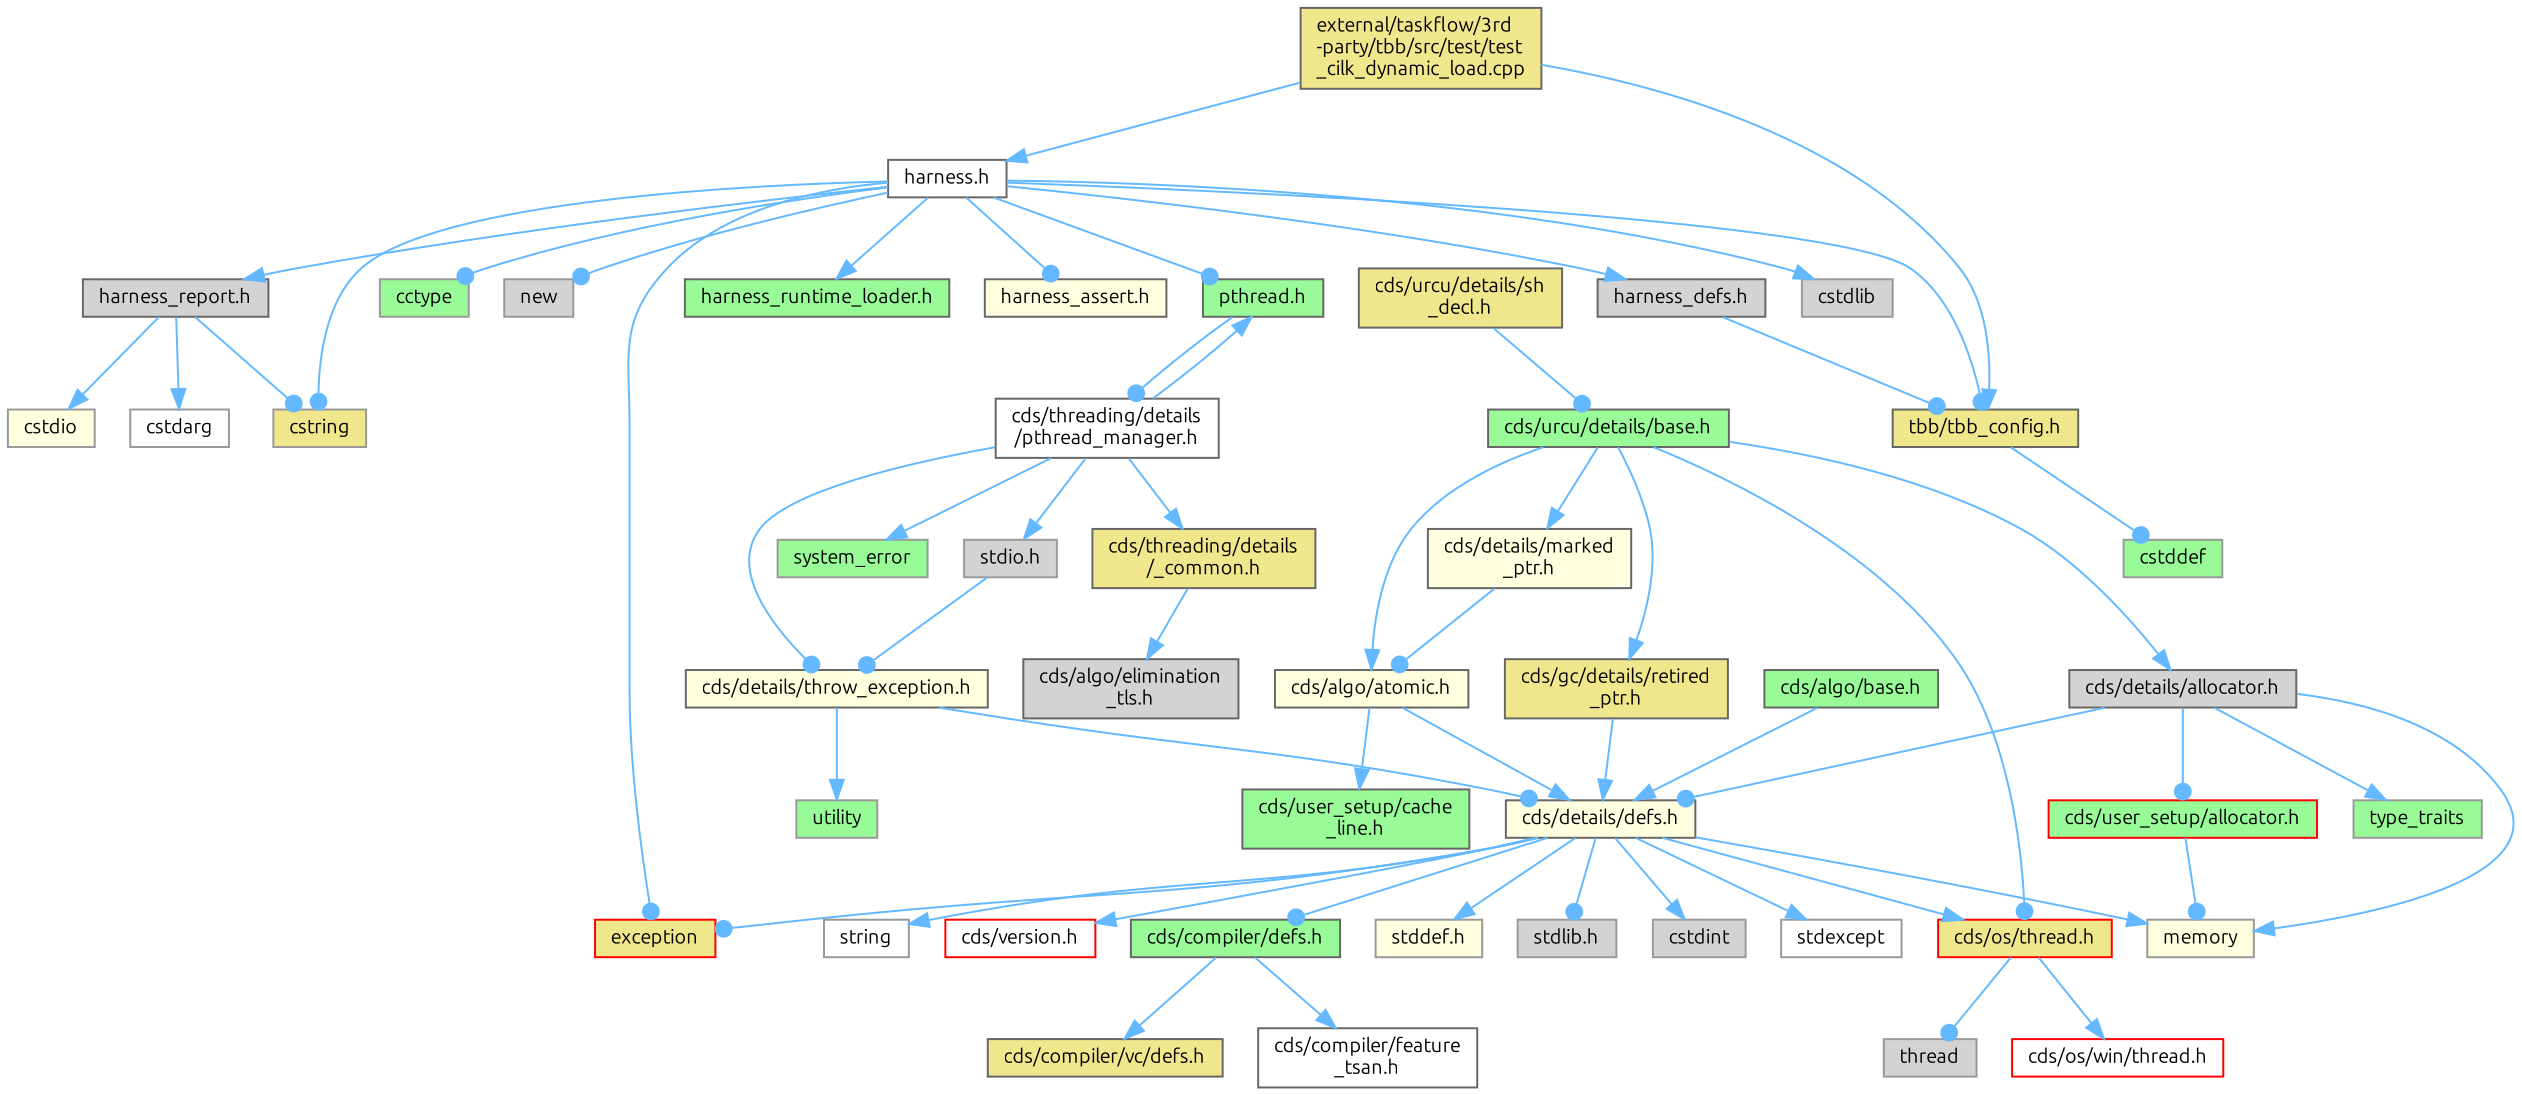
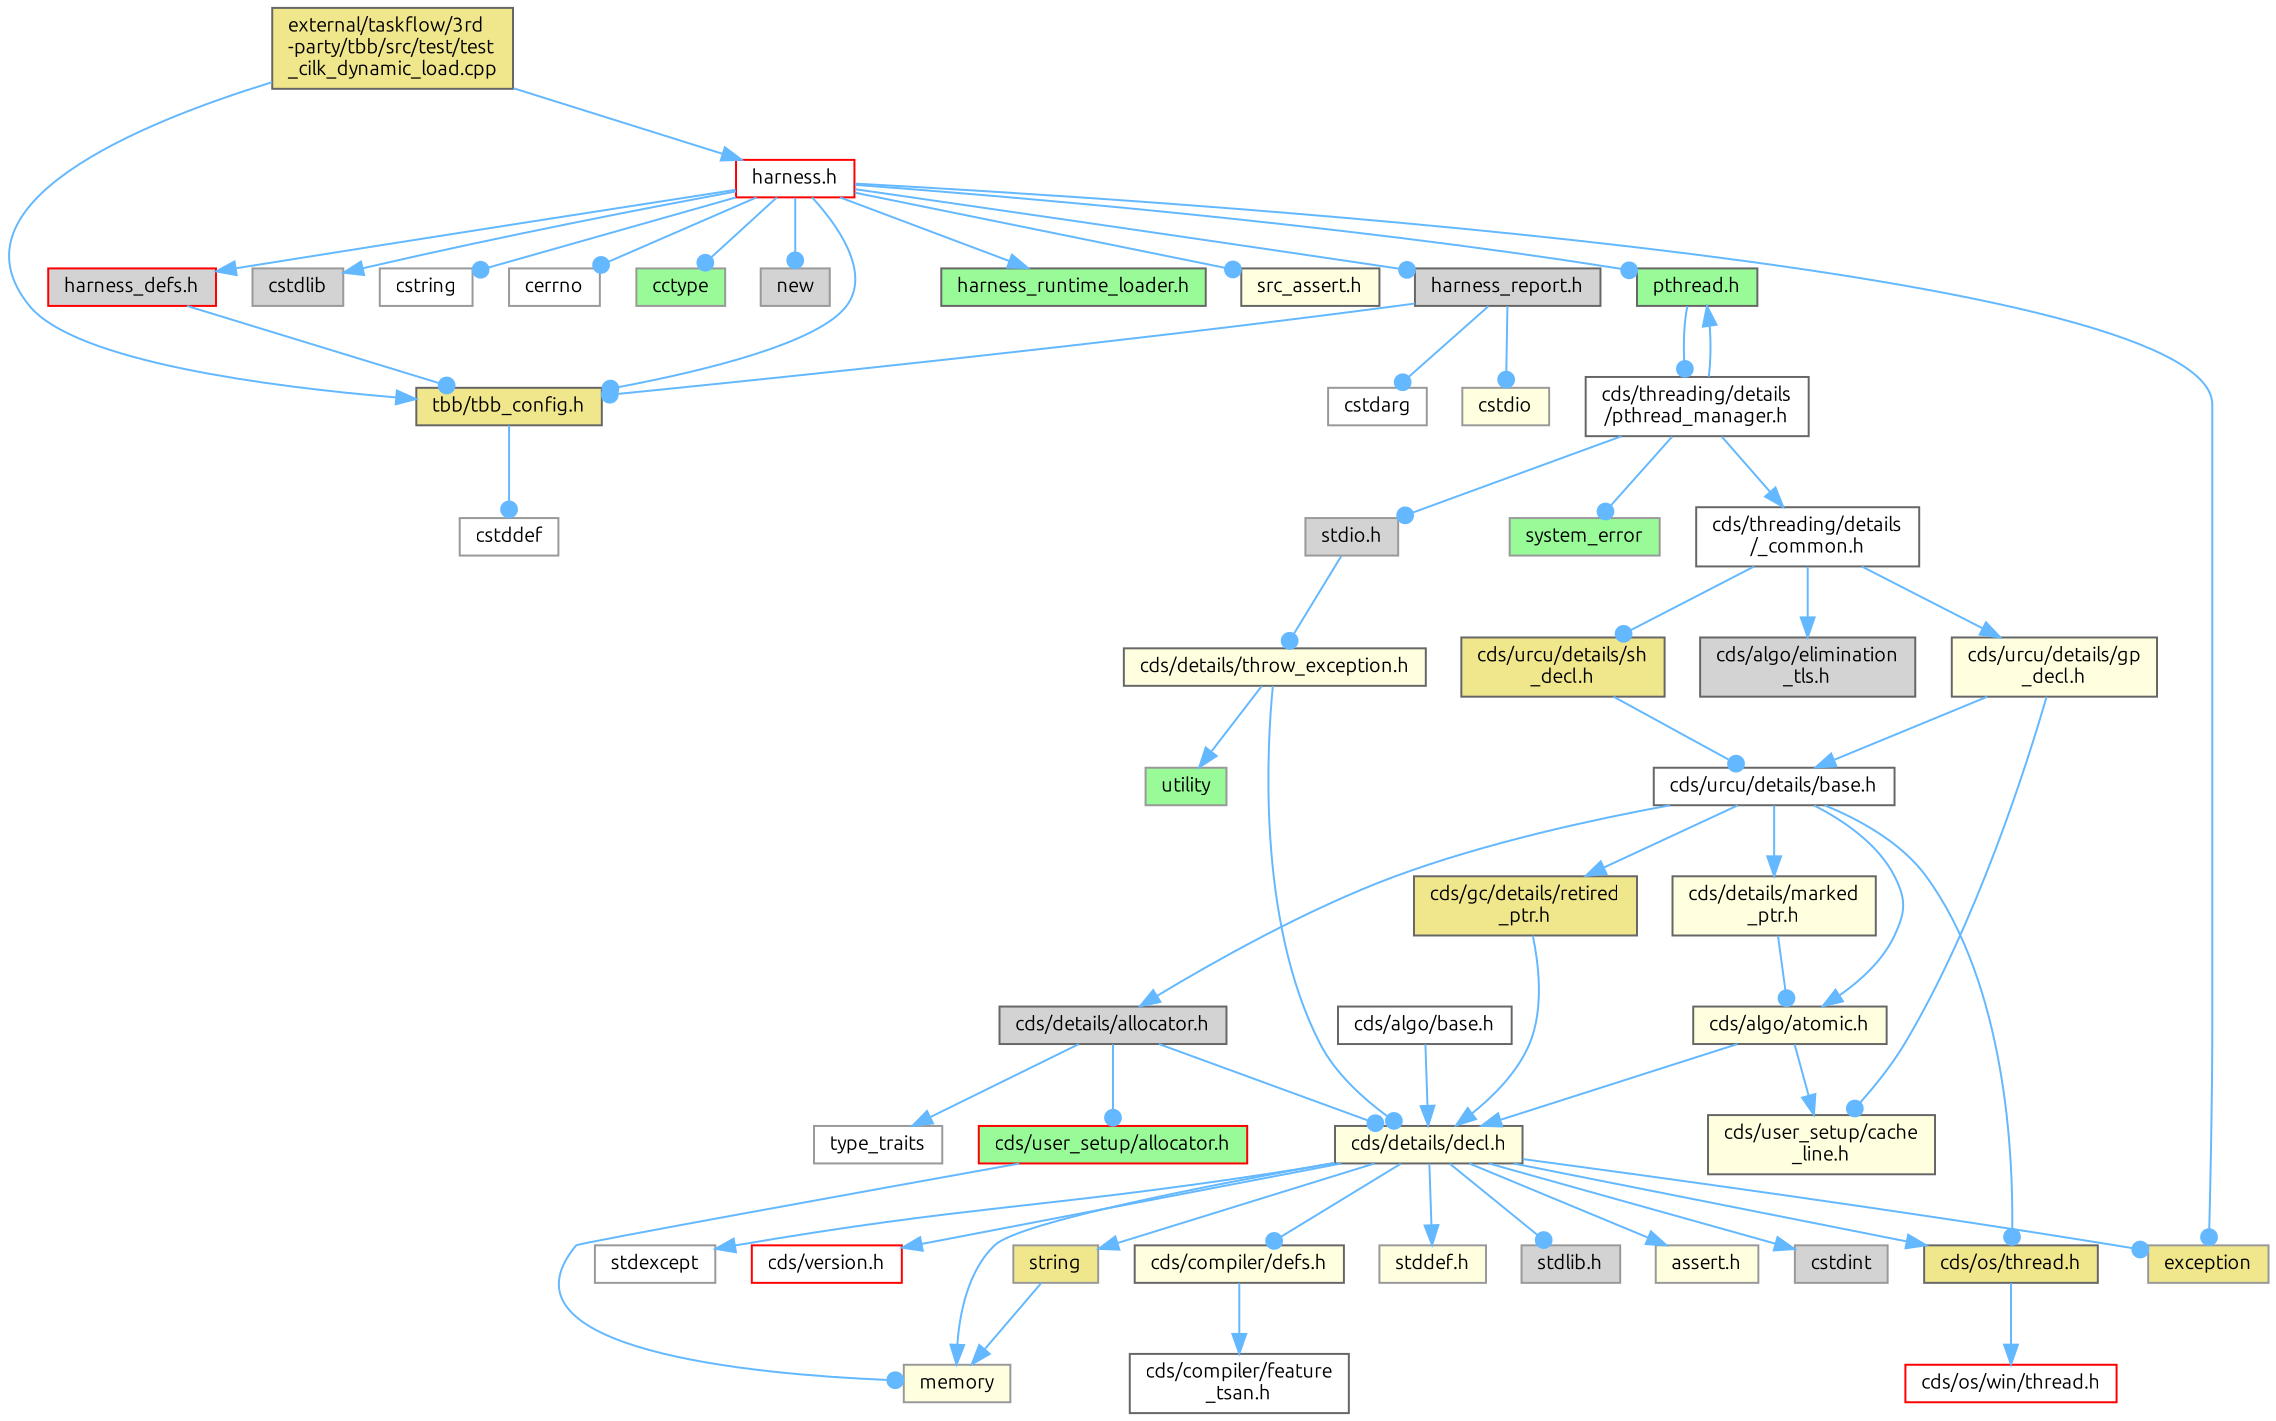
node "harness.h": color grey40 -> red
edge "harness.h" -> "harness_report.h": arrowhead normal -> dot
node "cerrno": added
node "harness_assert.h": label "harness_assert.h" -> "src_assert.h"
node "harness_defs.h": color grey40 -> red
edge "harness_report.h" -> "cstdarg": arrowhead normal -> dot
edge "harness_report.h" -> "cstdio": arrowhead normal -> dot
edge "harness_report.h" -> "cstring": now "harness_report.h" -> "tbb/tbb_config.h"
node "cstring": fillcolor khaki -> white
node "cds/urcu/details/base.h": fillcolor palegreen -> white
edge "cds/threading/details /pthread_manager.h" -> "stdio.h": arrowhead normal -> dot
edge "cds/threading/details /pthread_manager.h" -> "system_error": arrowhead normal -> dot
edge "cds/threading/details /pthread_manager.h" -> "cds/details/throw_exception.h": removed
node "cds/threading/details /_common.h": fillcolor khaki -> white
node "cstddef": fillcolor palegreen -> white
edge "cds/threading/details /_common.h" -> "cds/urcu/details/sh _decl.h": added
node "cds/urcu/details/gp _decl.h": added
node "cds/algo/base.h": fillcolor palegreen -> white
node "cds/user_setup/cache _line.h": fillcolor palegreen -> lightyellow
node "cds/details/defs.h": label "cds/details/defs.h" -> "cds/details/decl.h"
node "type_traits": fillcolor palegreen -> white
edge "cds/details/allocator.h" -> "memory": now "string" -> "memory"
node "exception": color red -> grey60
node "string": fillcolor white -> khaki
node "cds/compiler/defs.h": fillcolor palegreen -> lightyellow
node "cds/os/thread.h": color red -> grey40
node "cds/compiler/vc/defs.h": removed
node "thread": removed
node "assert.h": added
